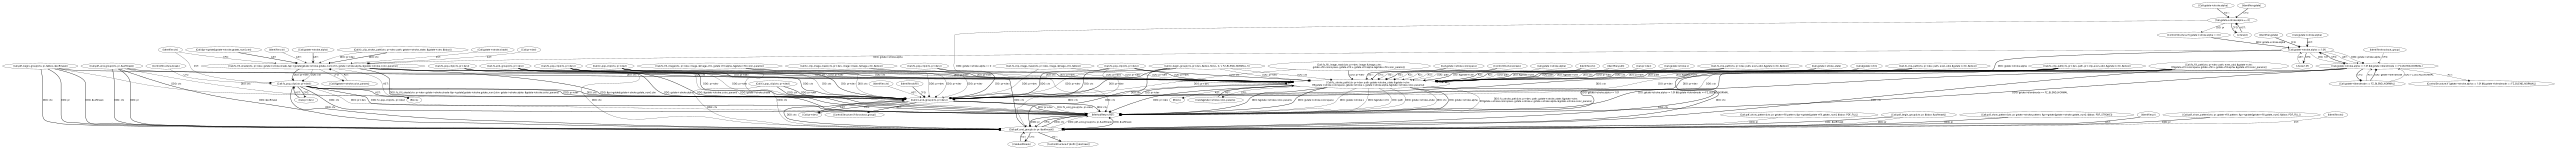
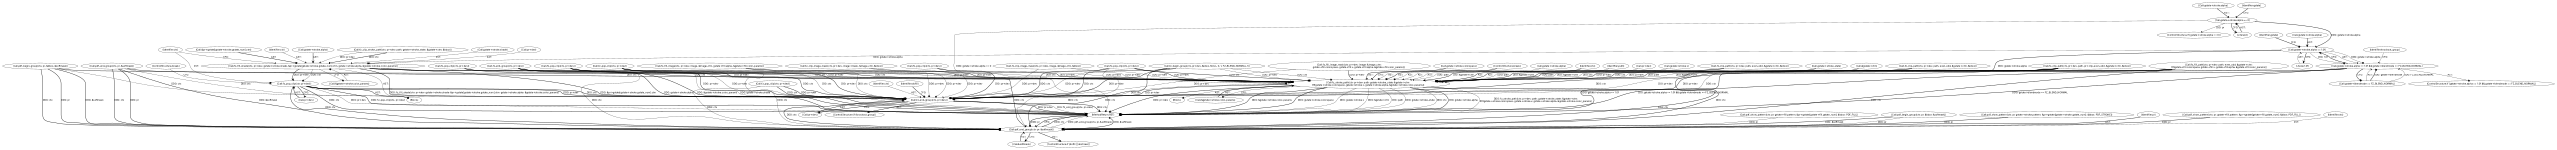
edge "(ControlStructure,if (gstate->stroke.alpha == 0))" -> "(Call,gstate->stroke.alpha == 1.0f)": now "(Call,gstate->stroke.alpha == 0)" -> "(Call,gstate->stroke.alpha == 1.0f)"
